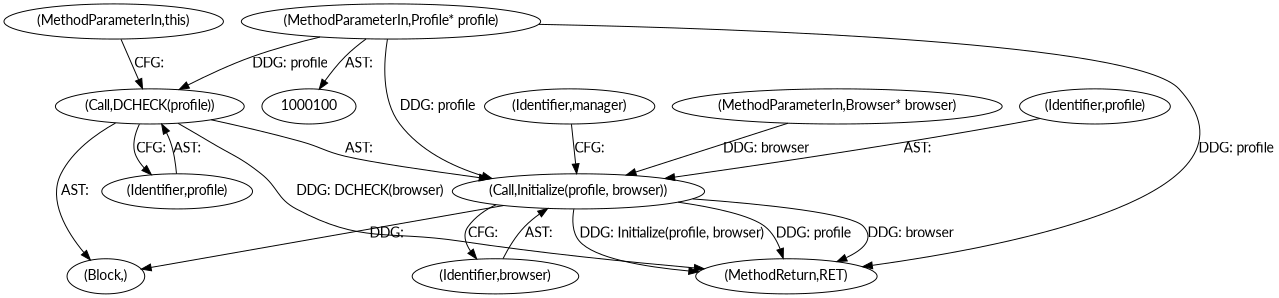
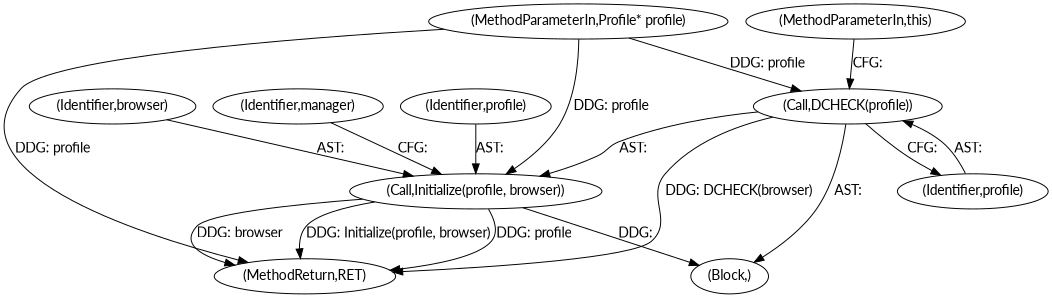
node "1000100": removed
node "(MethodParameterIn,Browser* browser)": removed
edge "(Call,Initialize(profile, browser))" -> "(Identifier,browser)": removed, label "CFG:"
